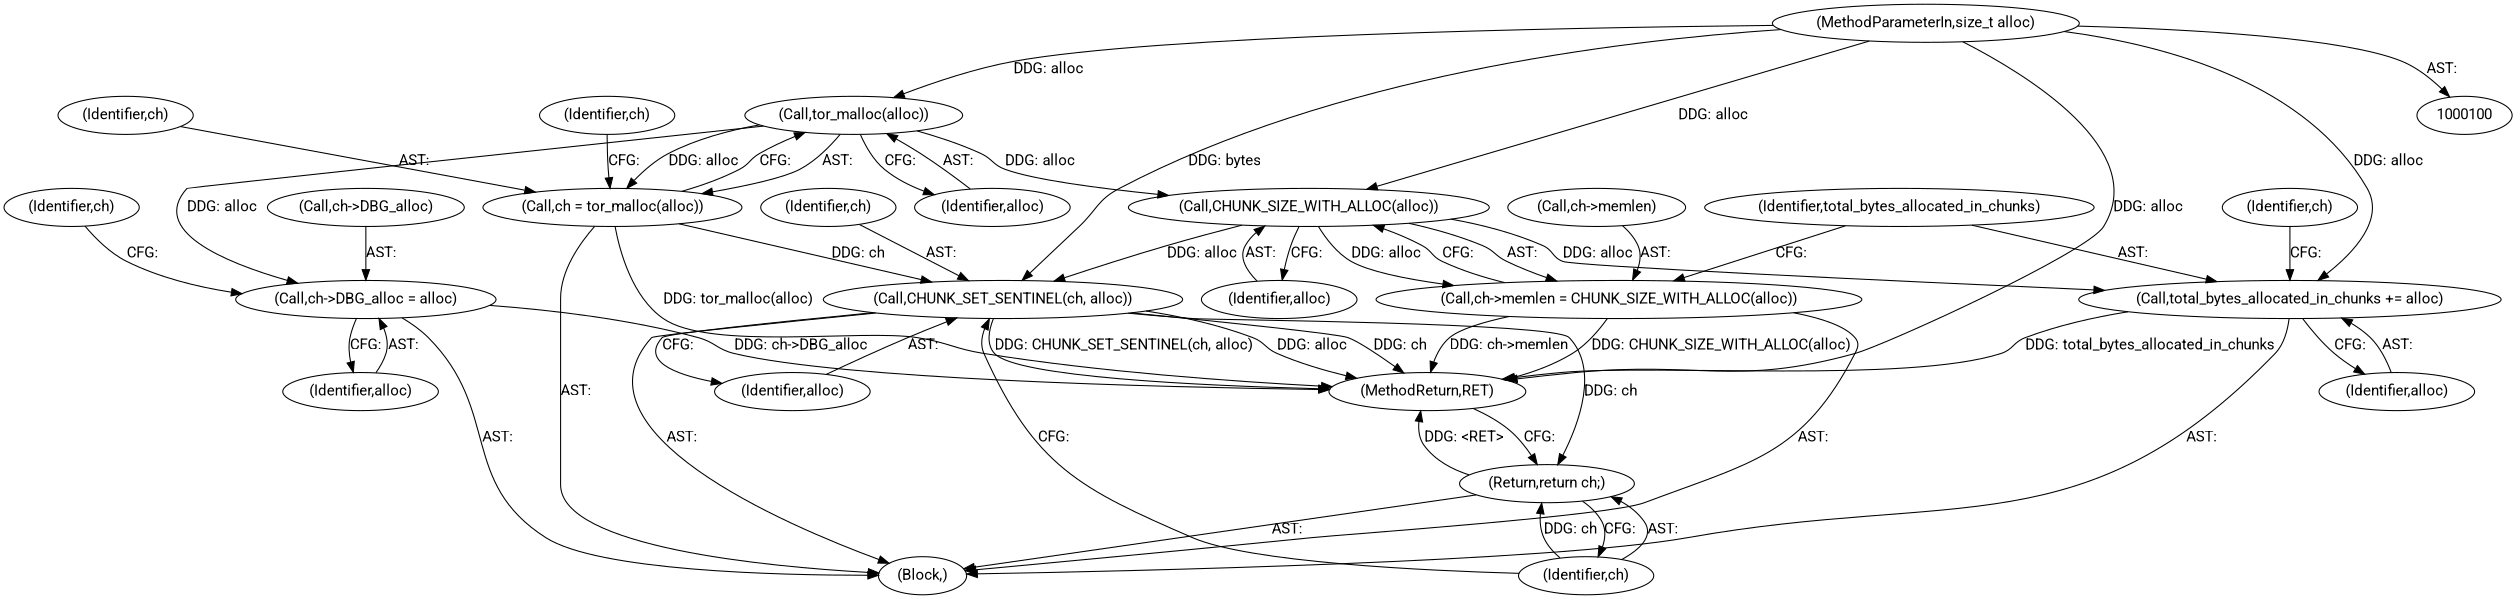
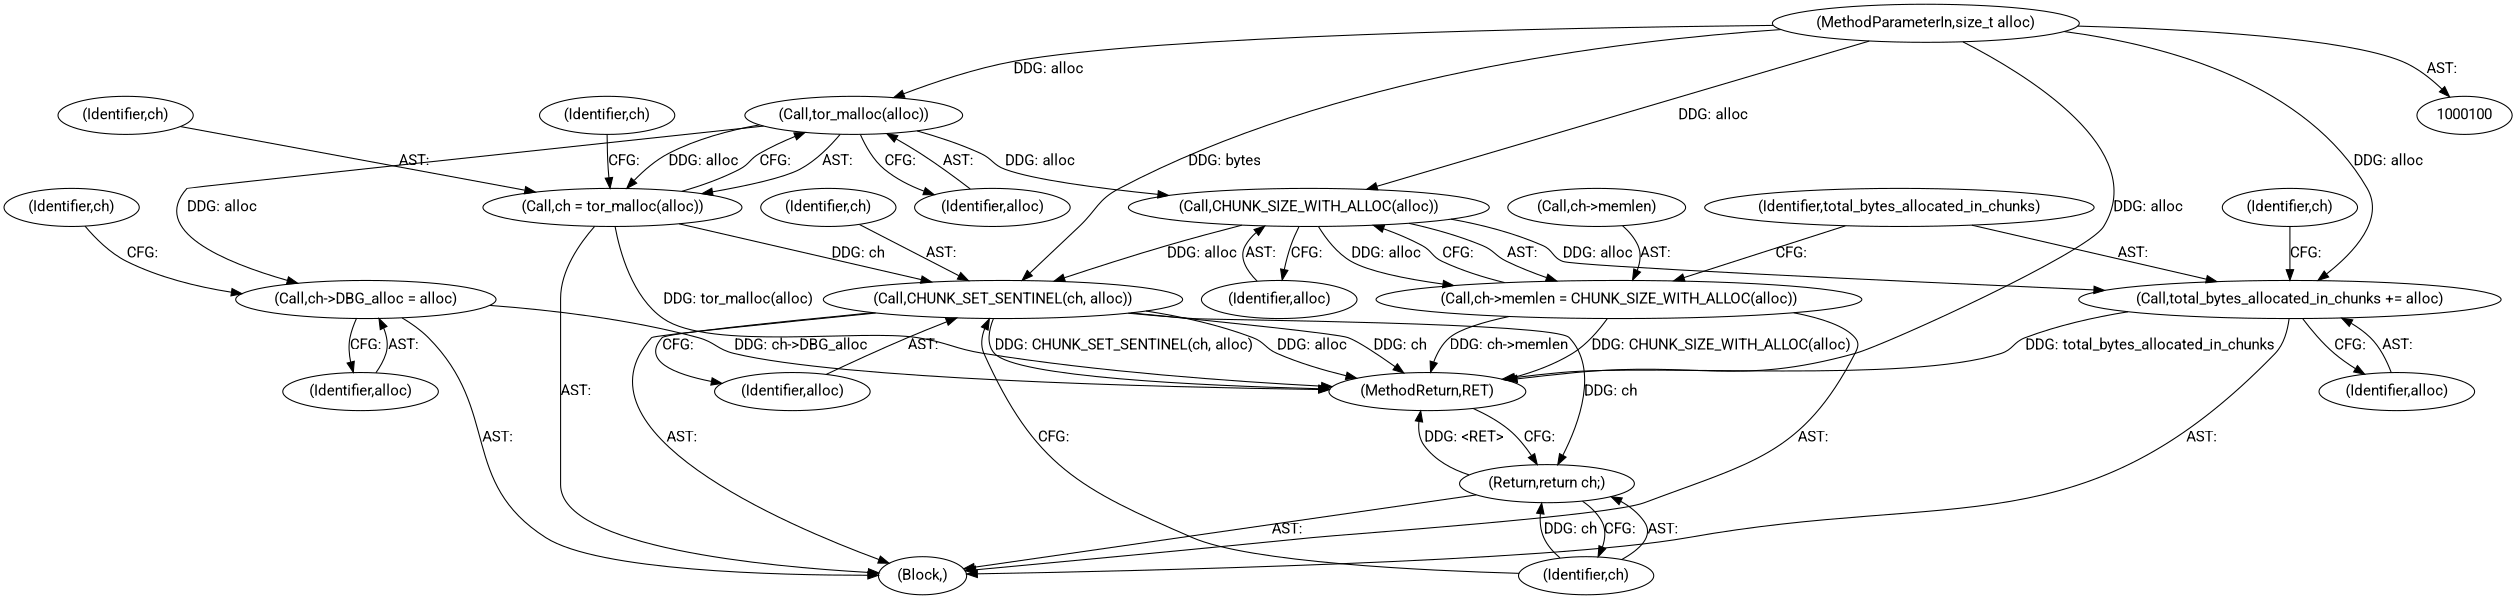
node "(Call,ch->DBG_alloc)": removed
